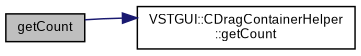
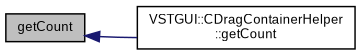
edge "getCount" -> "VSTGUI::CDragContainerHelper ::getCount": reversed
